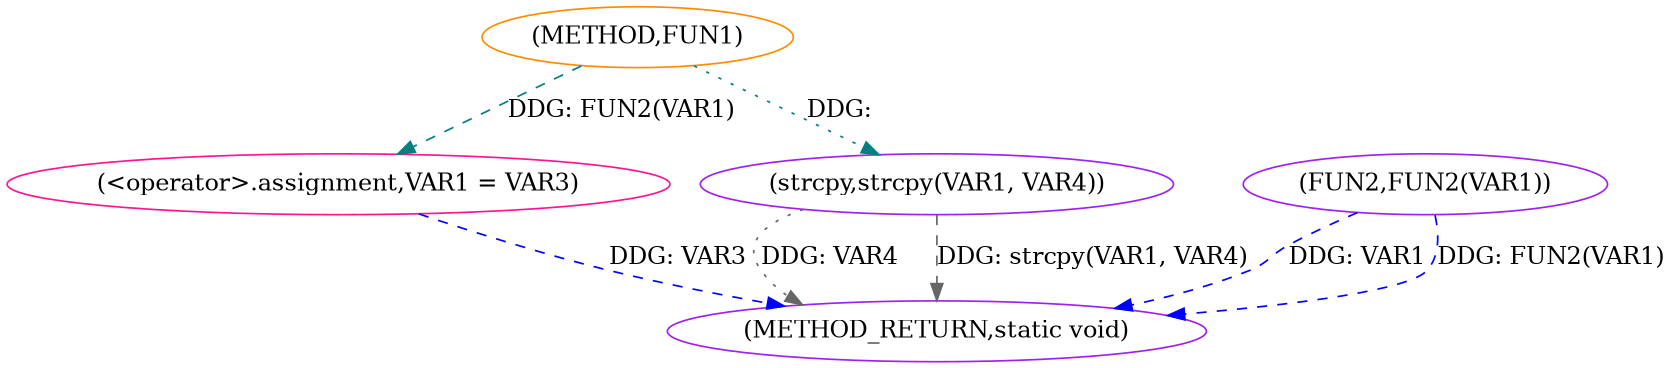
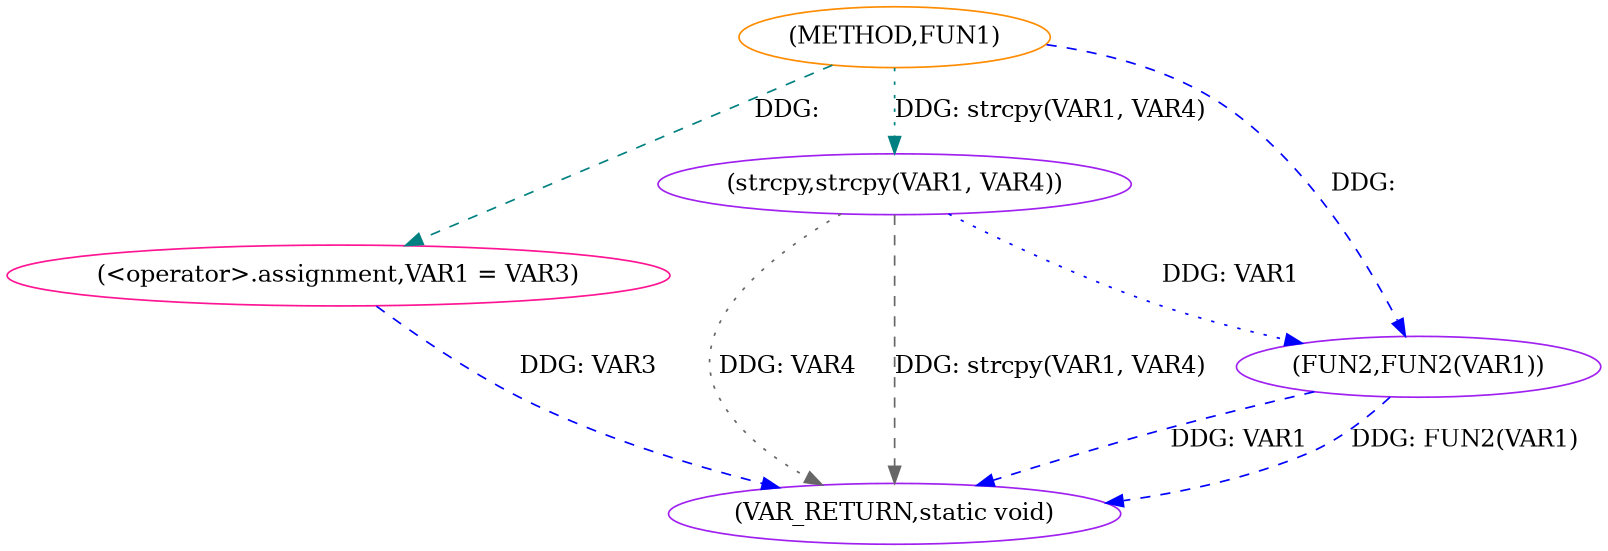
edge "(METHOD,FUN1)" -> "(<operator>.assignment,VAR1 = VAR3)": label "DDG: FUN2(VAR1)" -> "DDG: "
edge "(METHOD,FUN1)" -> "(strcpy,strcpy(VAR1, VAR4))": label "DDG: " -> "DDG: strcpy(VAR1, VAR4)"
edge "(METHOD,FUN1)" -> "(FUN2,FUN2(VAR1))": added, label "DDG:"
edge "(strcpy,strcpy(VAR1, VAR4))" -> "(FUN2,FUN2(VAR1))": added, label "DDG: VAR1"
node "(METHOD_RETURN,static void)": label "(METHOD_RETURN,static void)" -> "(VAR_RETURN,static void)"
